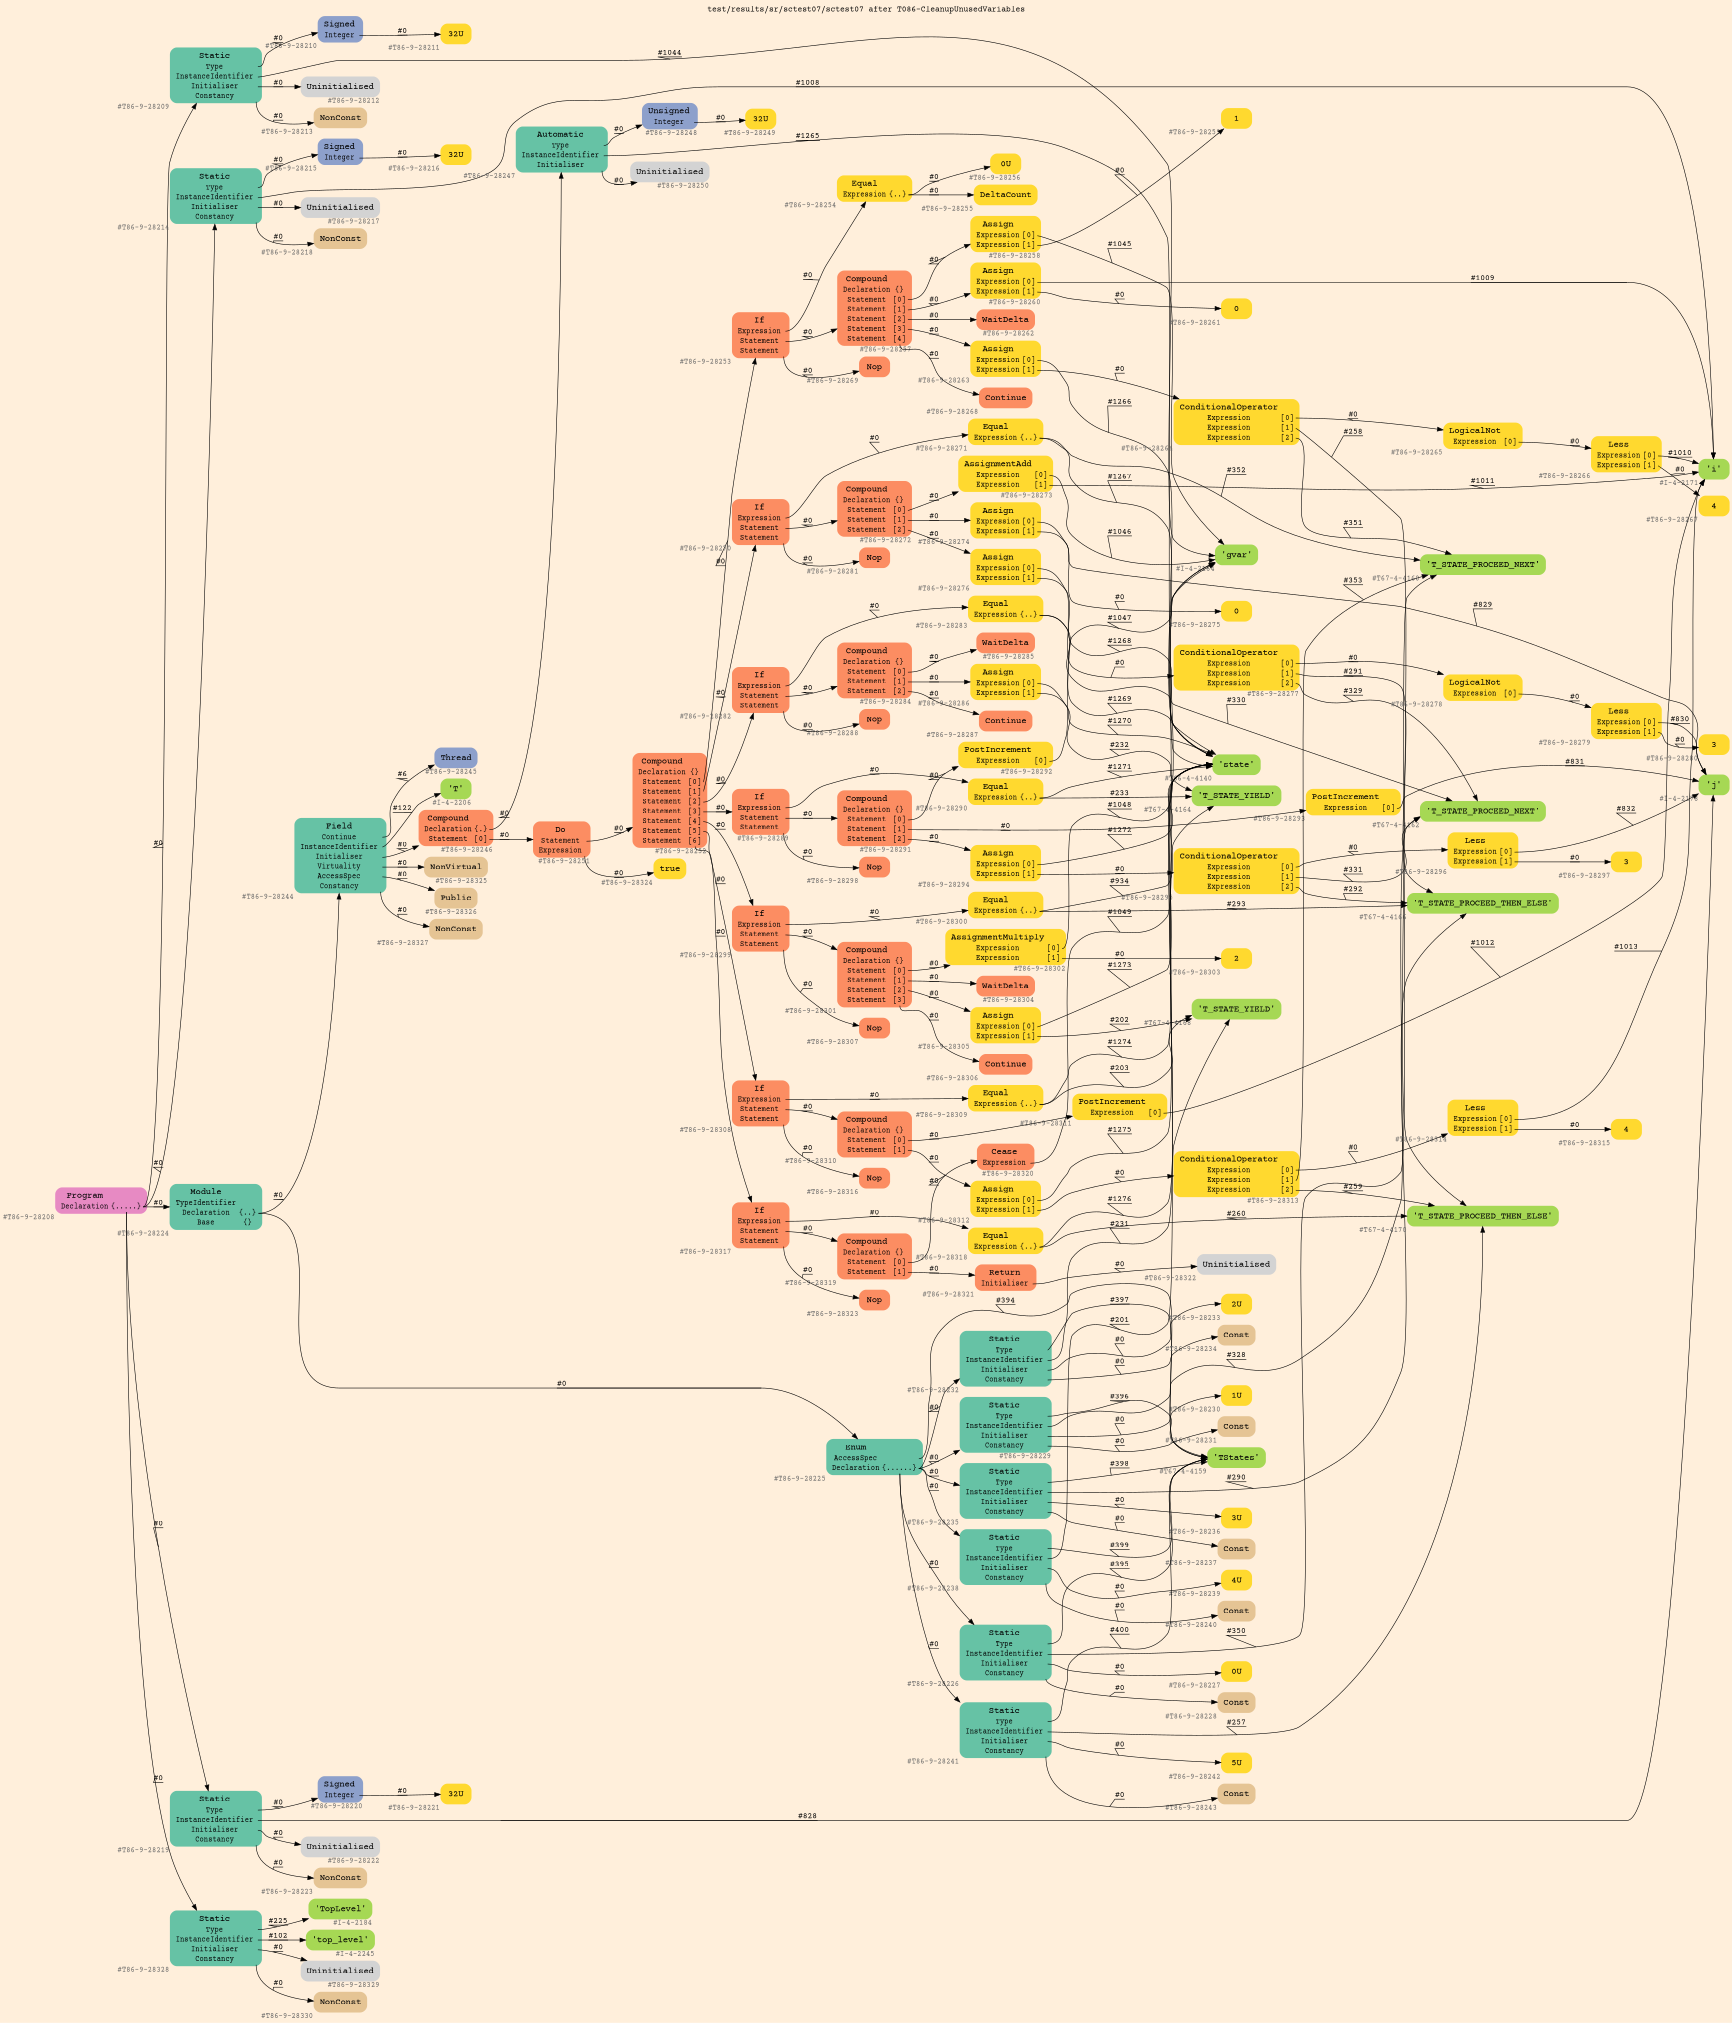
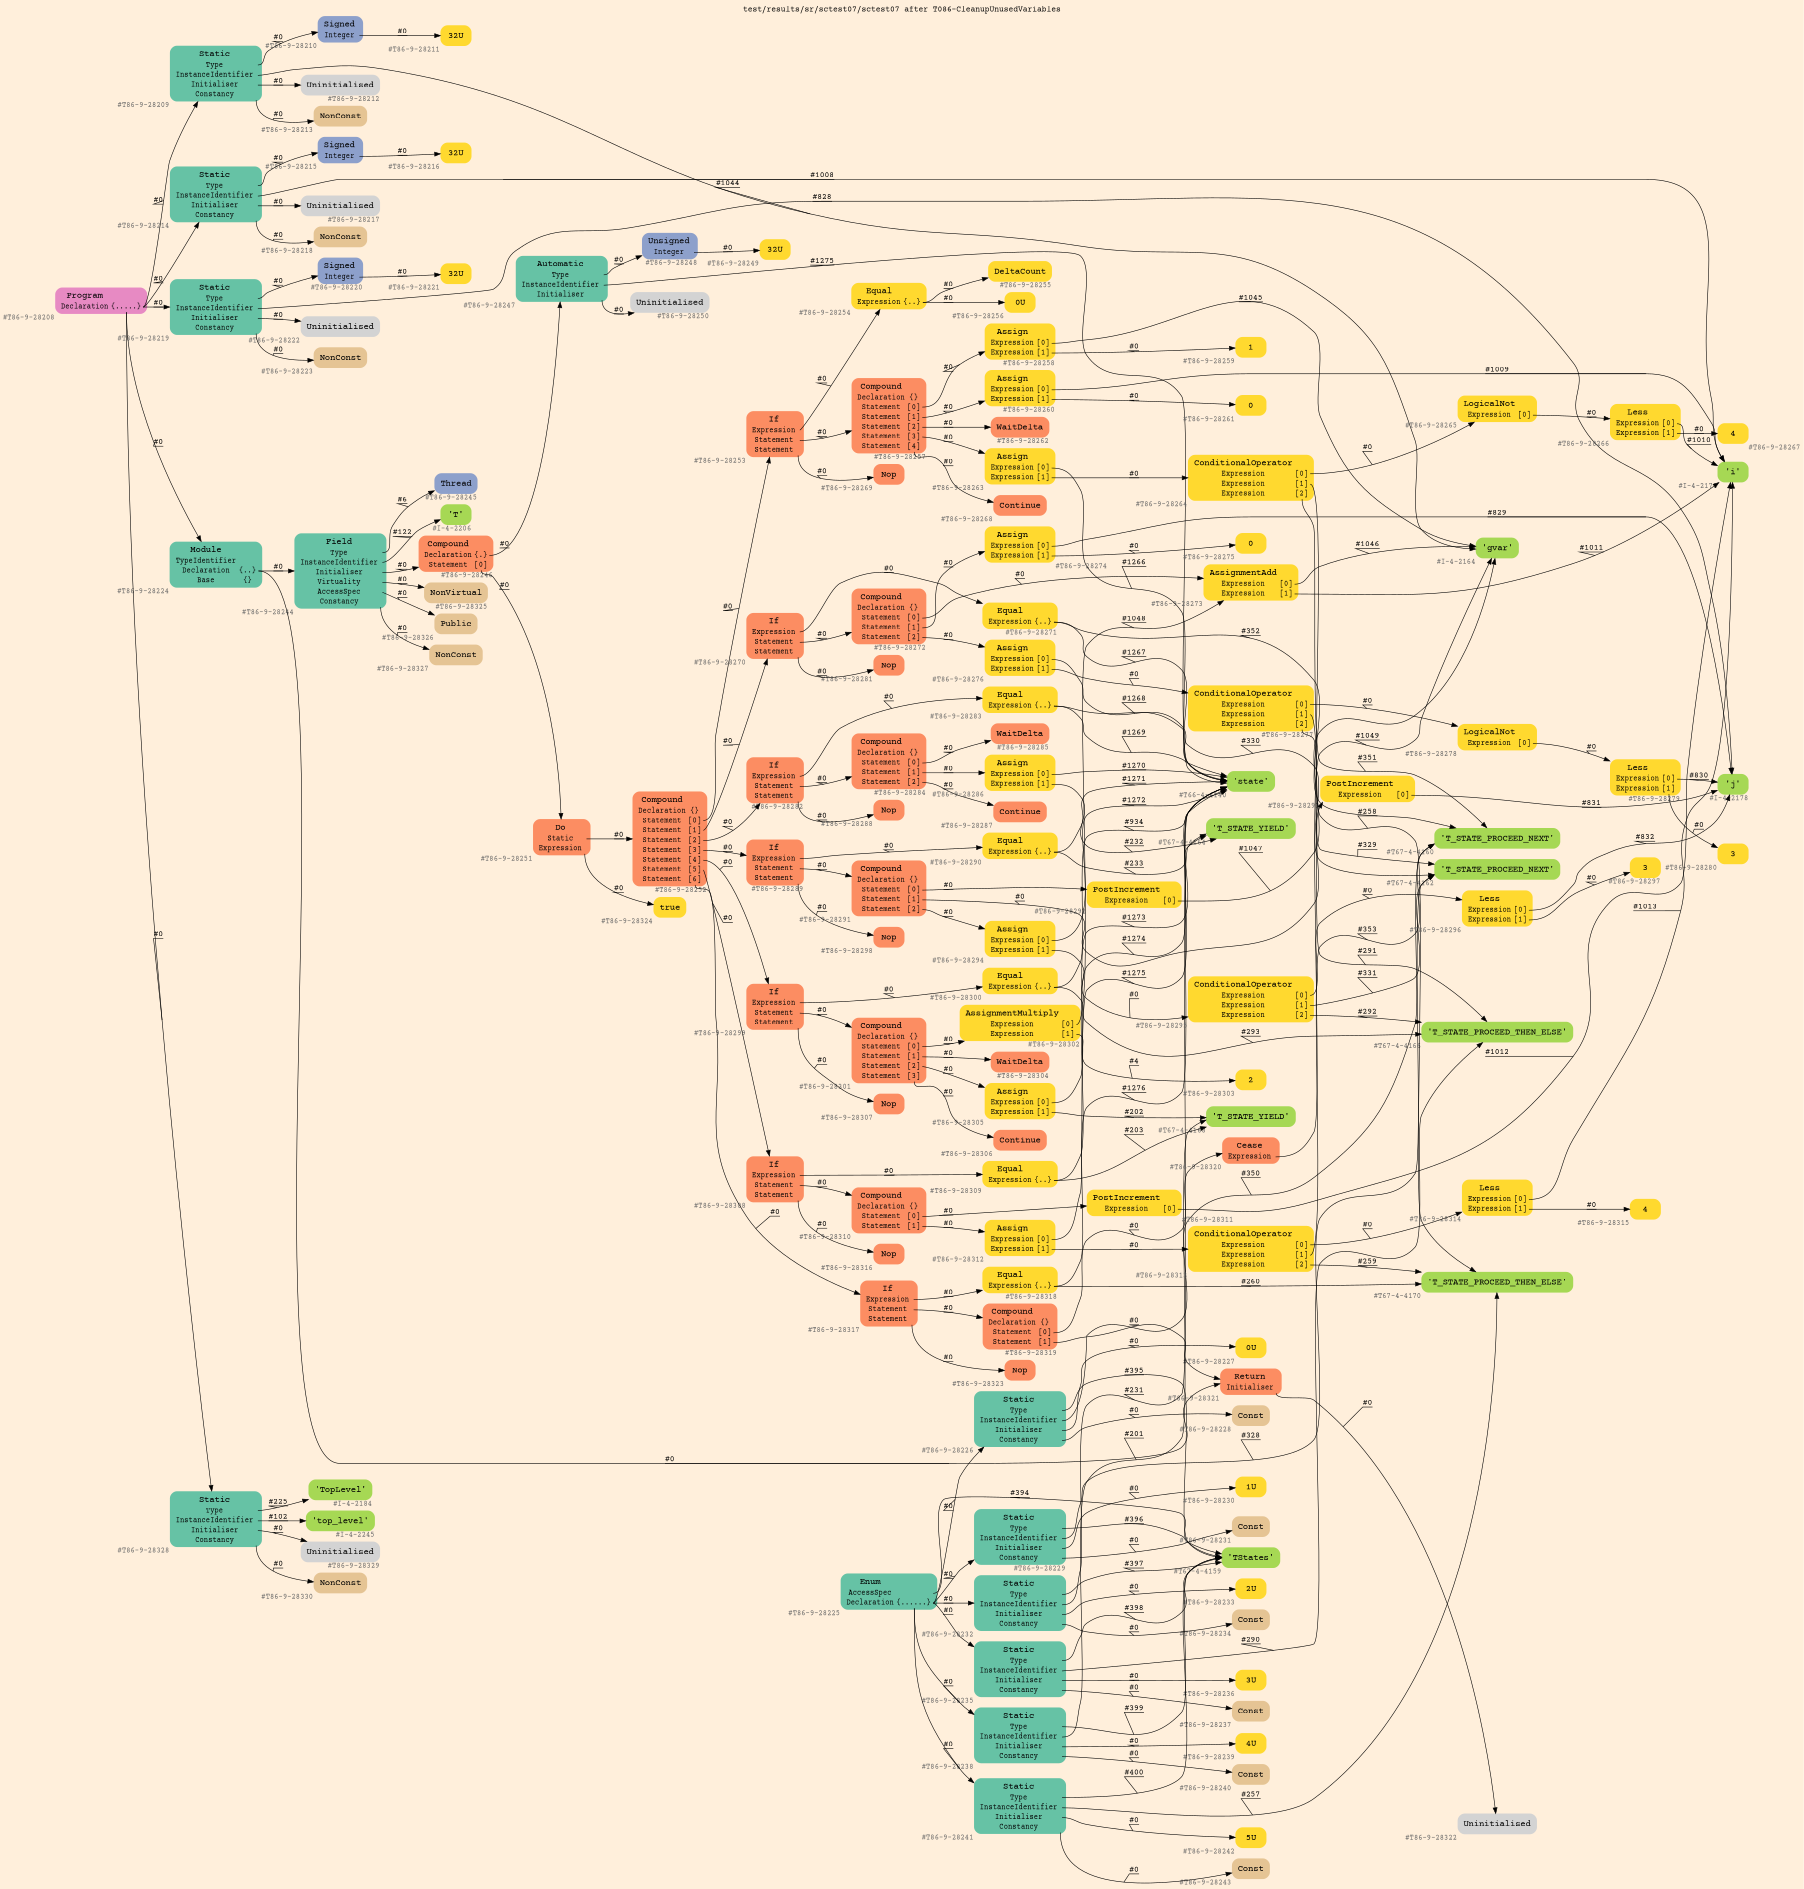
edge "Automatic" -> "'state'": label "#1265" -> "#1275"
edge "AssignmentMultiply" -> "'gvar'": now "AssignmentMultiply" -> "AssignmentAdd"
node "Field": text "Continue" -> "Type"
node "Do": text "Statement" -> "Static"
edge "AssignmentMultiply" -> "2": label "#0" -> "#4"
edge "Module" -> "Enum": now "Module" -> "Return"
